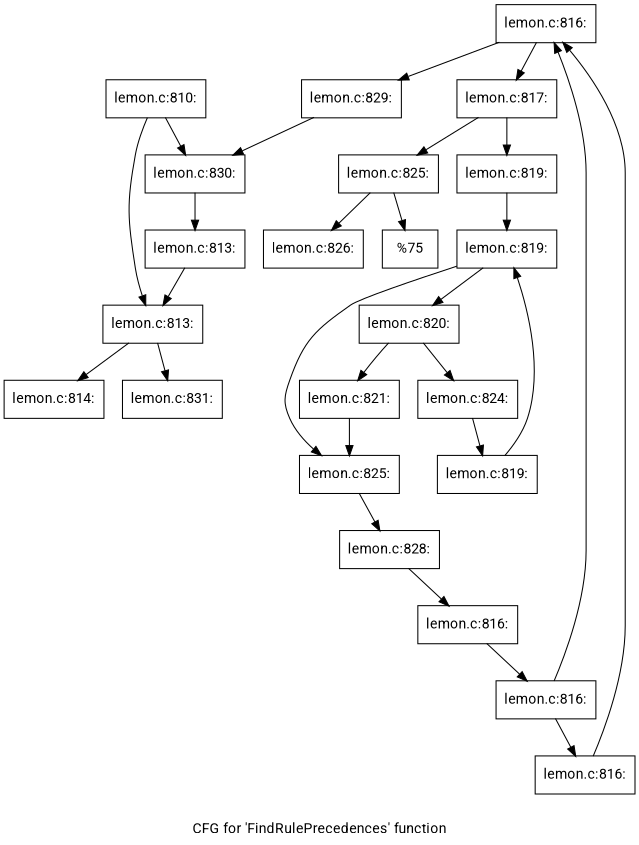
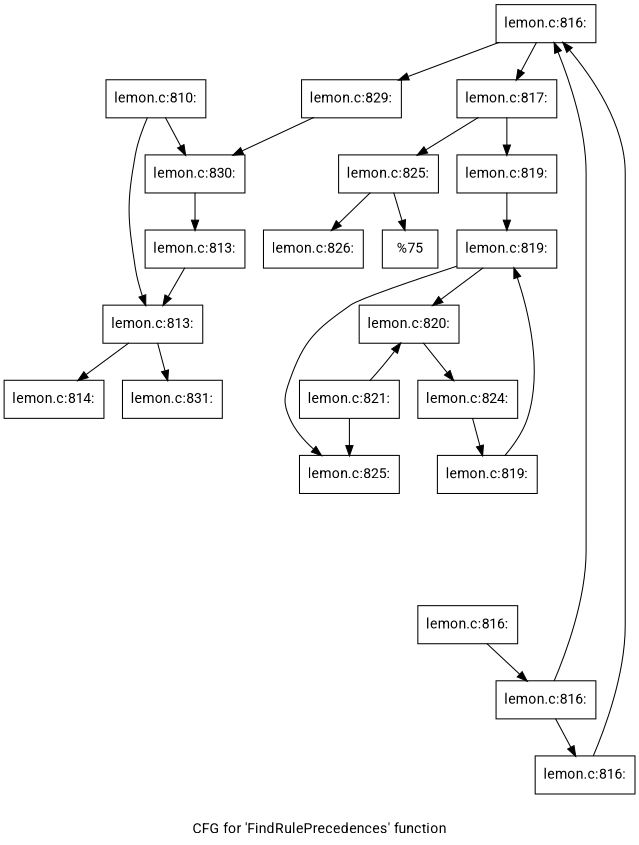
edge "lemon.c:820:" -> "lemon.c:821:": reversed
node "lemon.c:828:": removed
